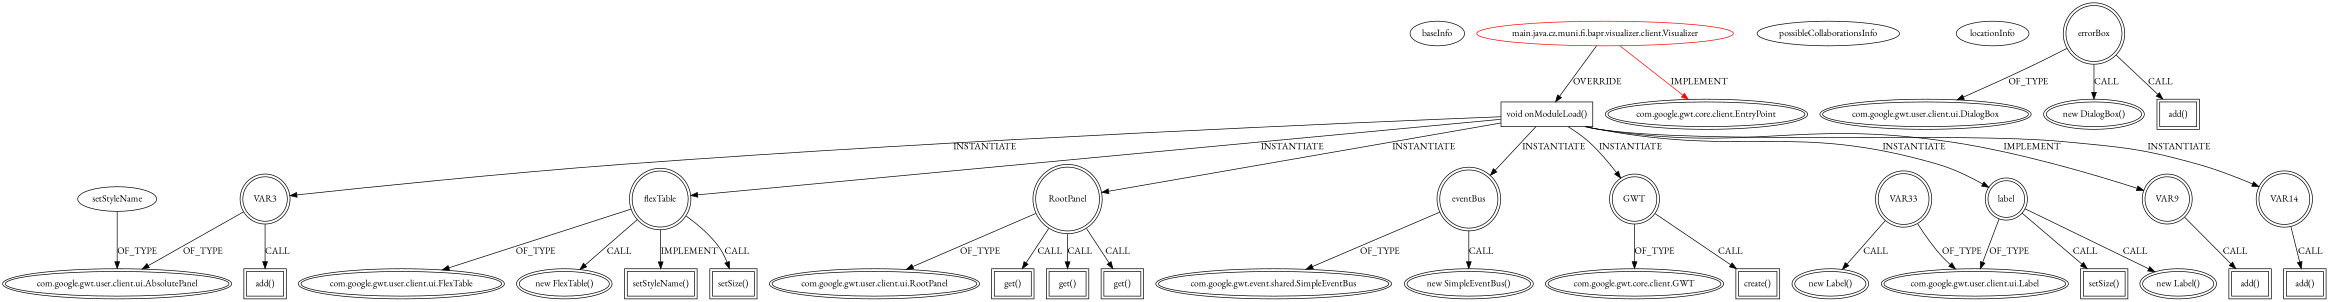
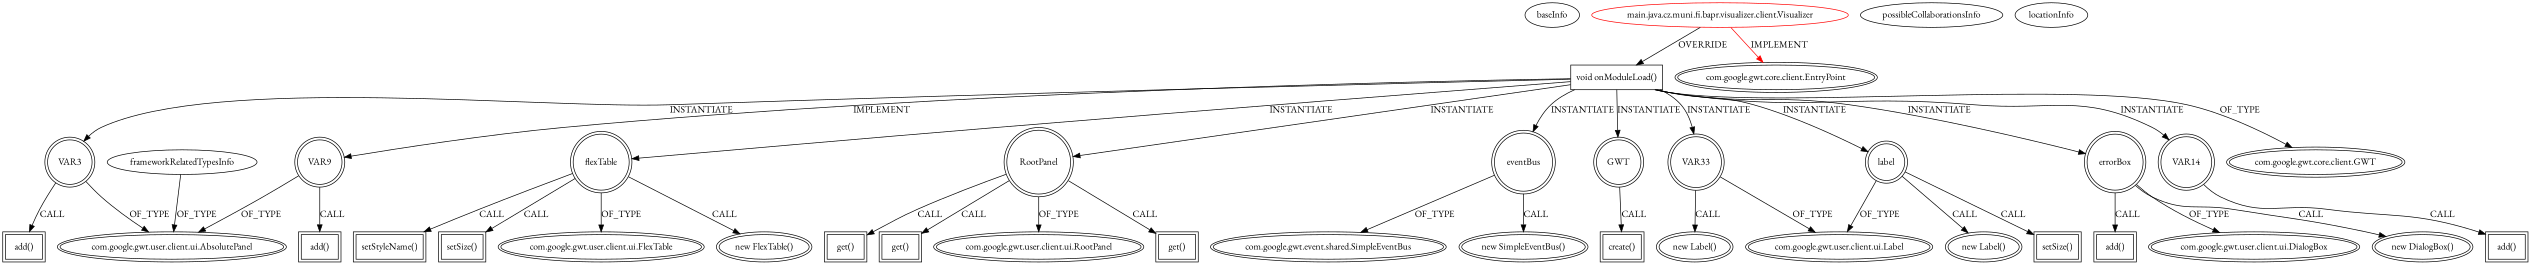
edge "void onModuleLoad()" -> "VAR33": added, label "INSTANTIATE"
edge "void onModuleLoad()" -> "errorBox": added, label "INSTANTIATE"
node "setStyleName": label "setStyleName" -> "frameworkRelatedTypesInfo"
edge "VAR9" -> "com.google.gwt.user.client.ui.AbsolutePanel": added, label "OF_TYPE"
edge "GWT" -> "com.google.gwt.core.client.GWT": now "void onModuleLoad()" -> "com.google.gwt.core.client.GWT"
edge "flexTable" -> "setStyleName()": label "IMPLEMENT" -> "CALL"
